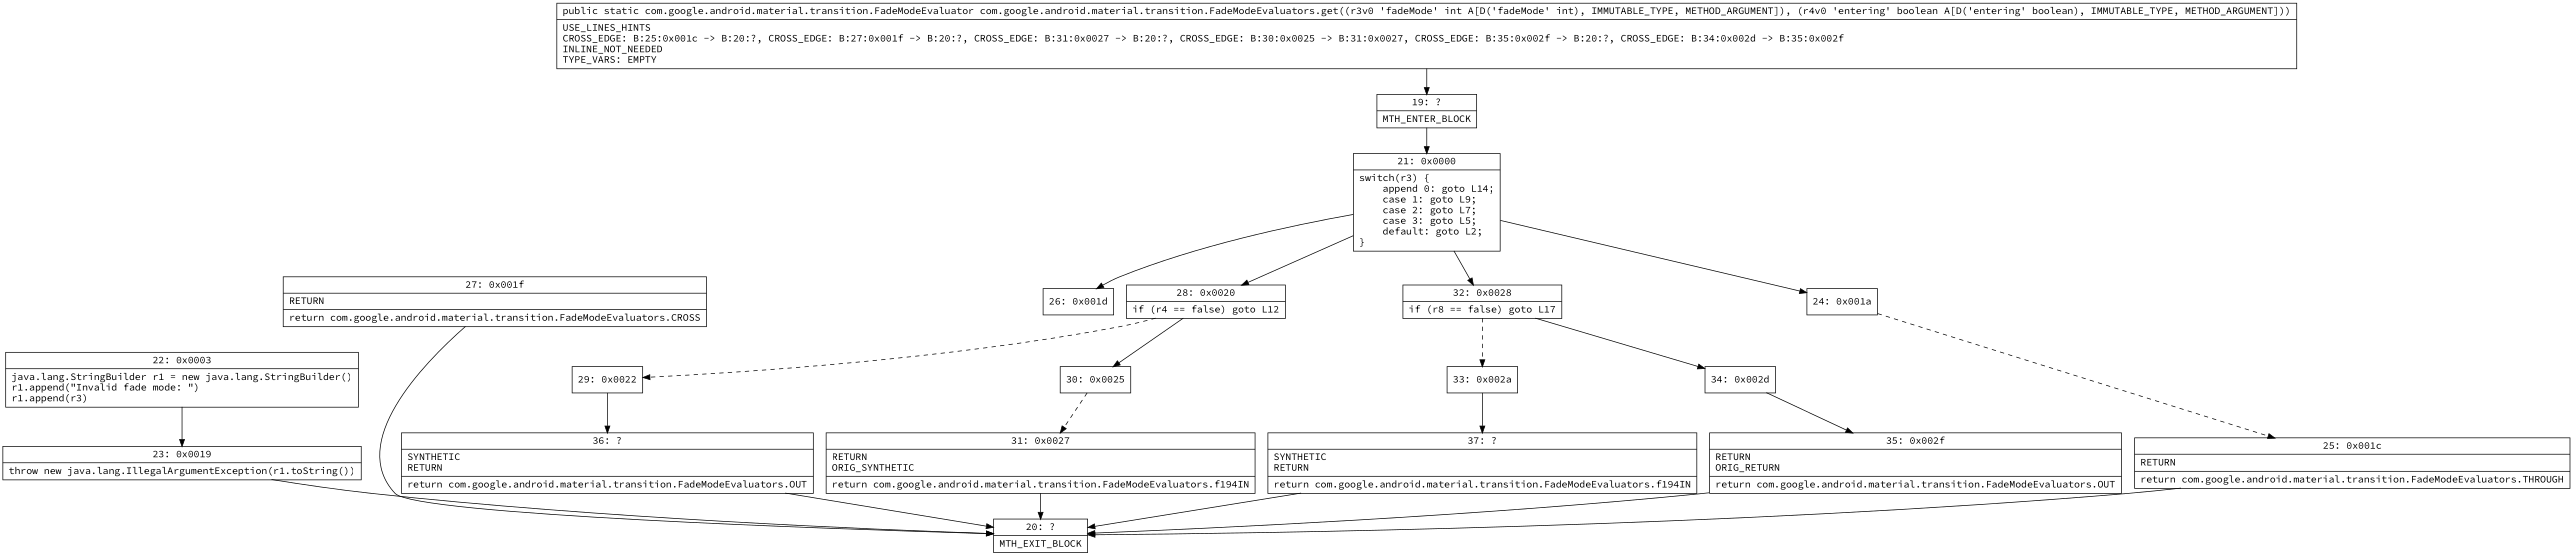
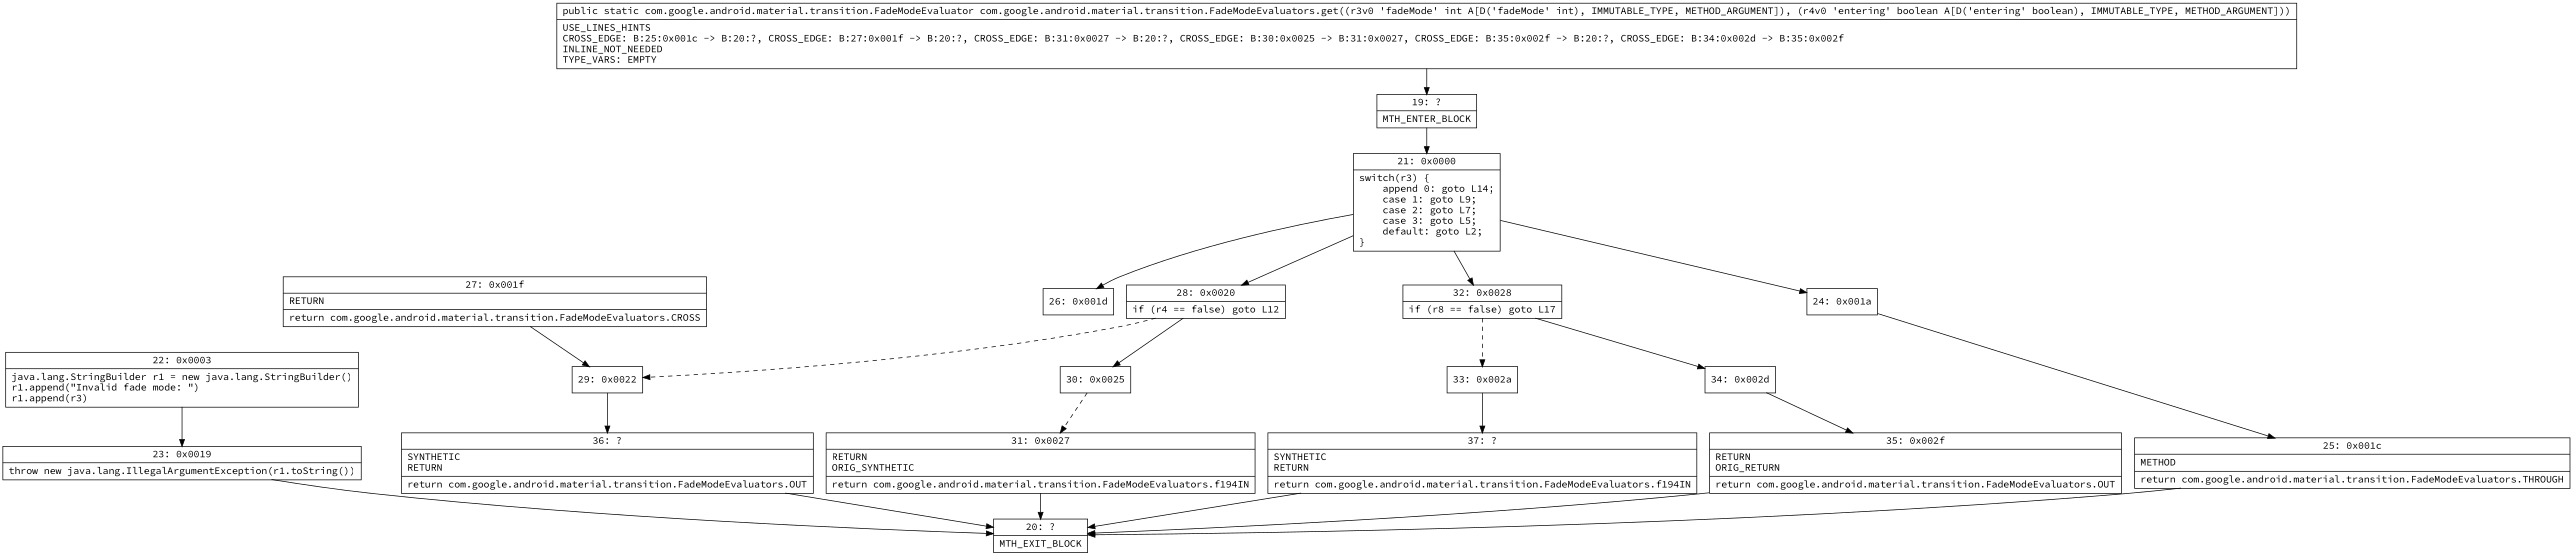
edge "24: 0x001a" -> "25: 0x001c": style dashed -> solid
node "25: 0x001c": text "RETURN" -> "METHOD"
edge "27: 0x001f" -> "20: ?": now "27: 0x001f" -> "29: 0x0022"
